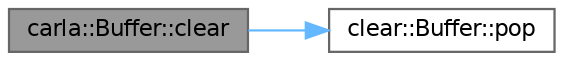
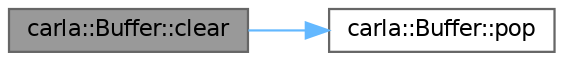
node "clear::Buffer::pop": label "clear::Buffer::pop" -> "carla::Buffer::pop"
